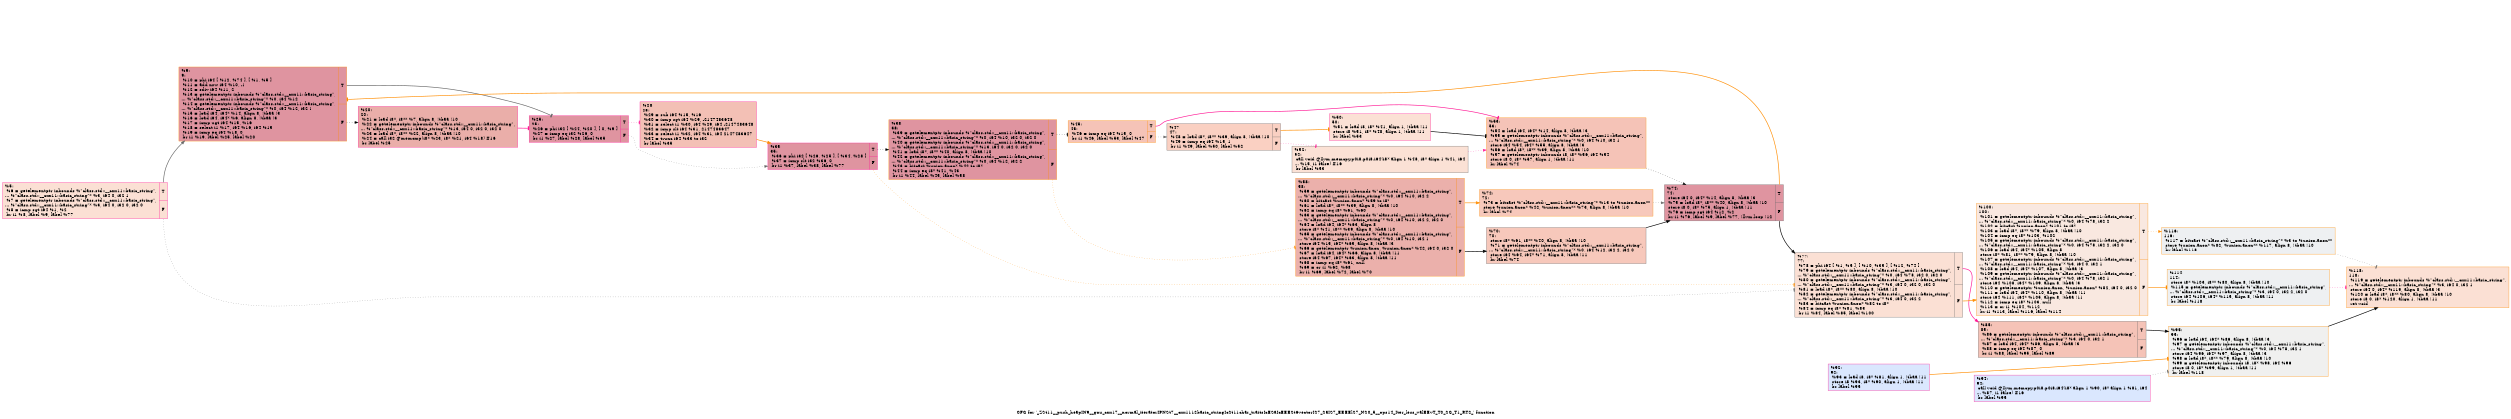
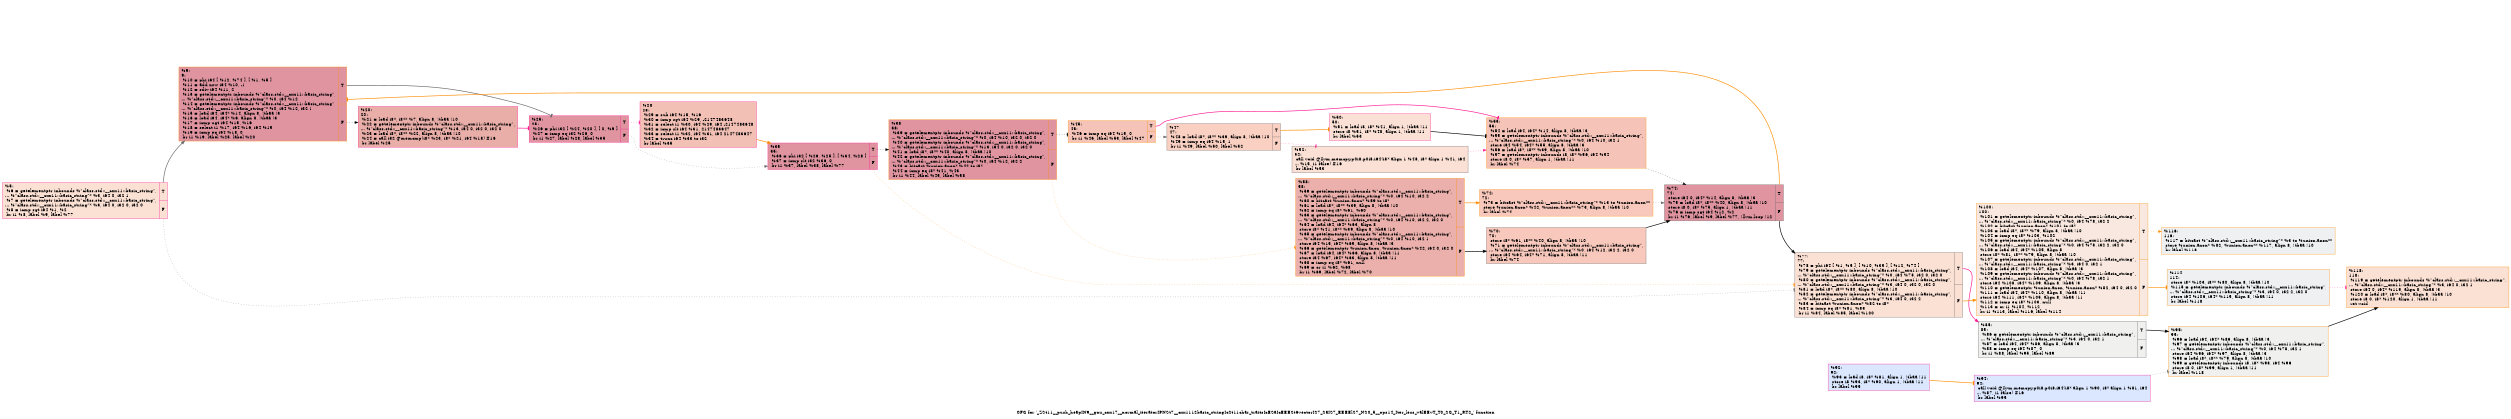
edge "%116:" -> "%118:": removed
node "%85:": fillcolor #e8765c70 -> #dedcdb70
edge "%92:" -> "%95:": now "%92:" -> "%94:"
